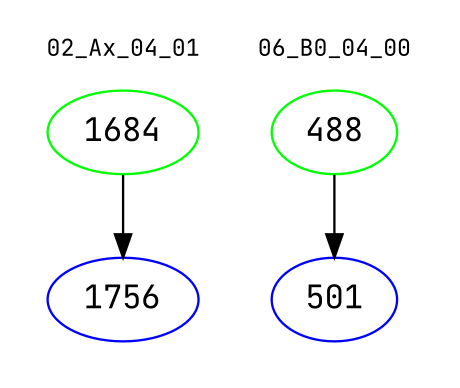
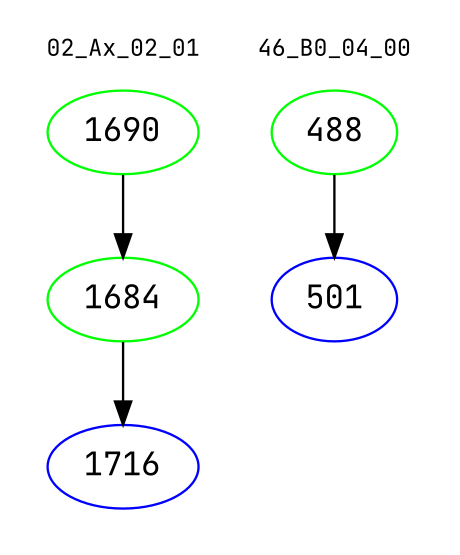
cluster "02_Ax_04_01": label "02_Ax_04_01" -> "02_Ax_02_01"
cluster "06_B0_04_00": label "06_B0_04_00" -> "46_B0_04_00"
node "1690": added
node "1756": label "1756" -> "1716"
